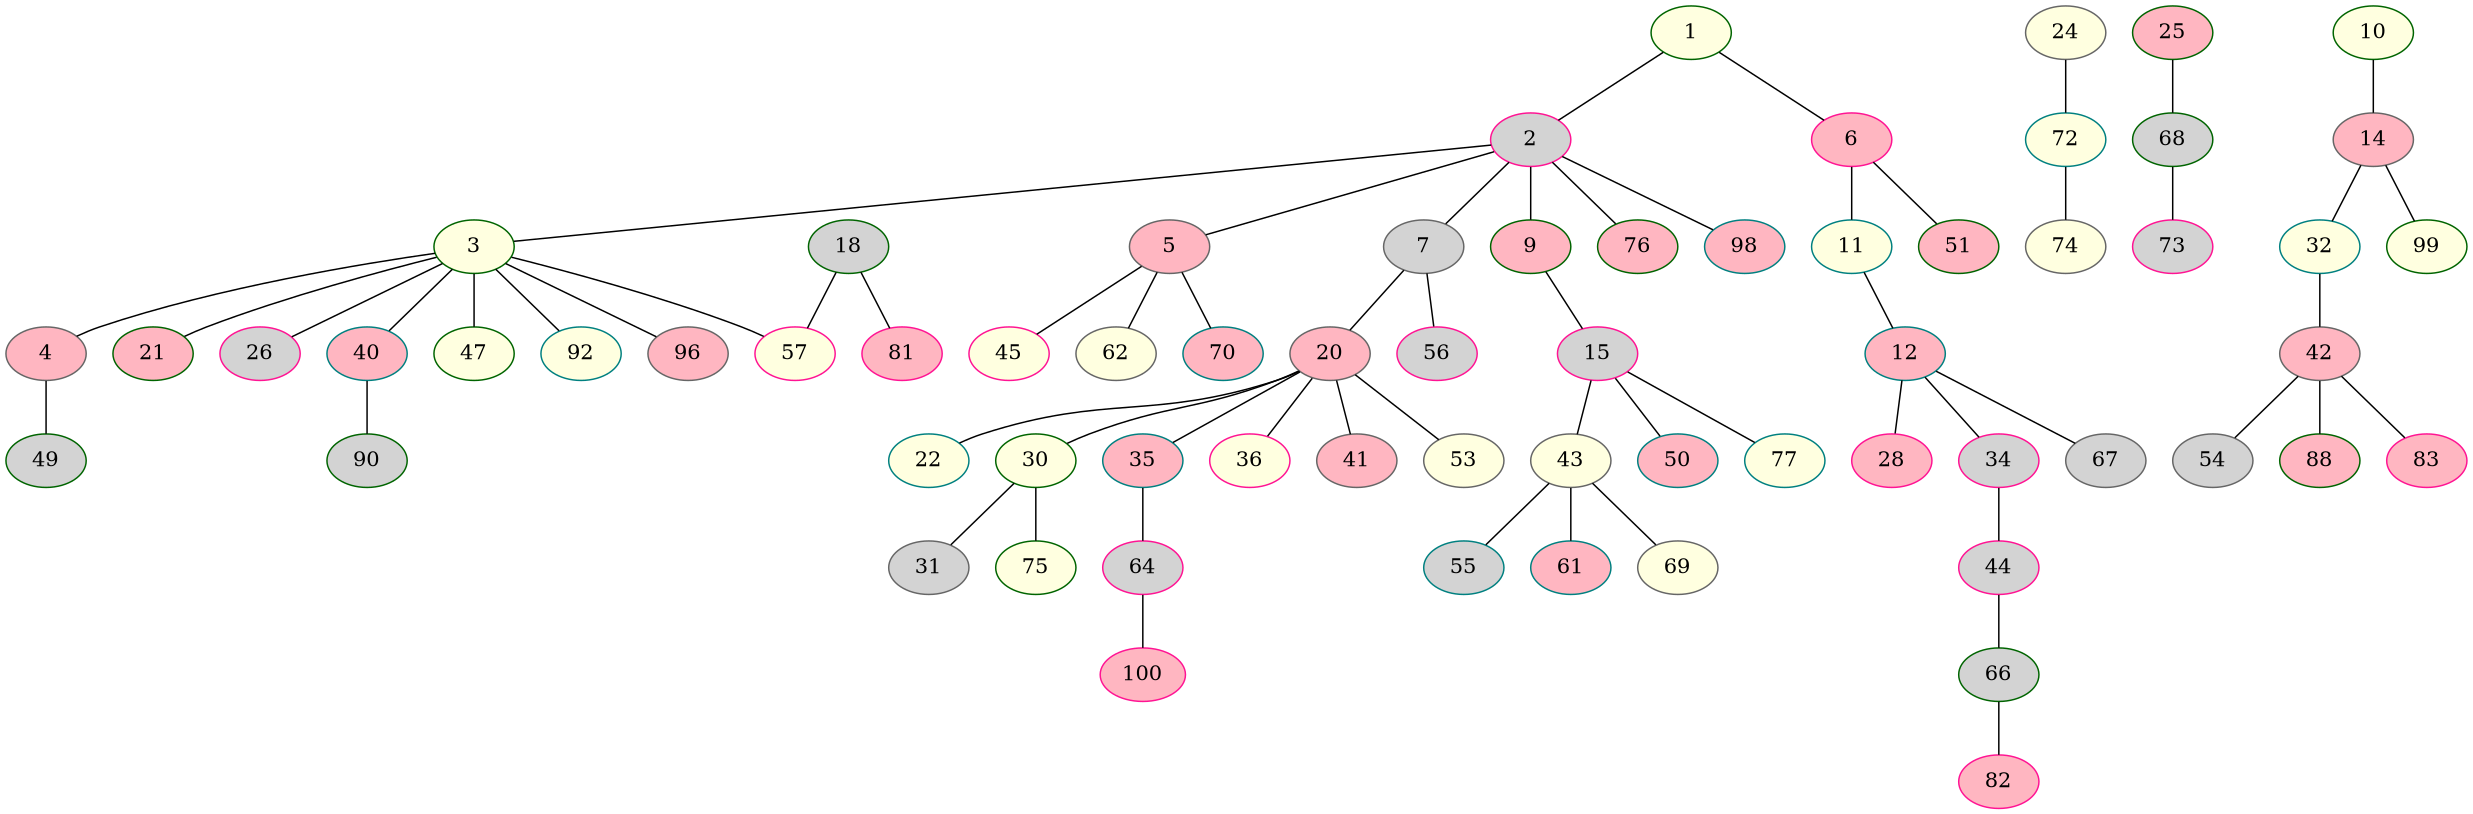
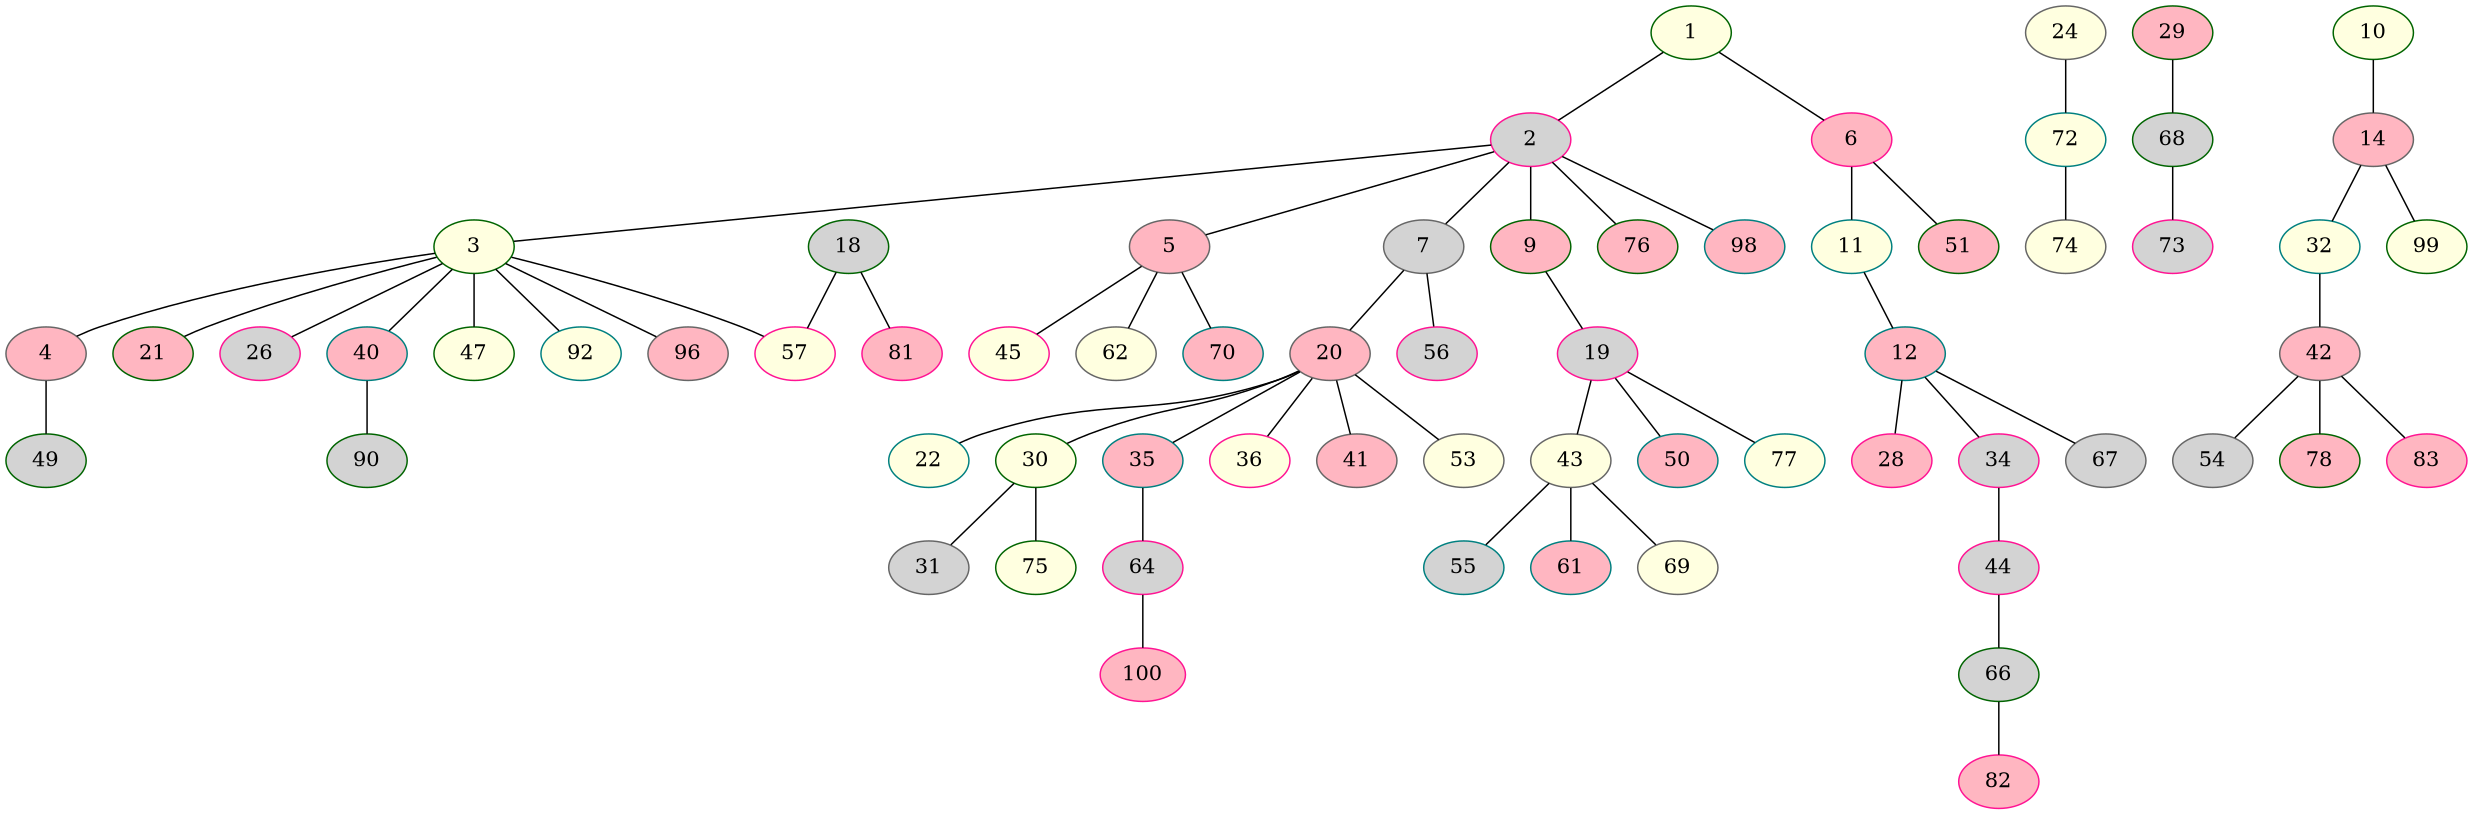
node "25": label "25" -> "29"
node "15": label "15" -> "19"
node "88": label "88" -> "78"
